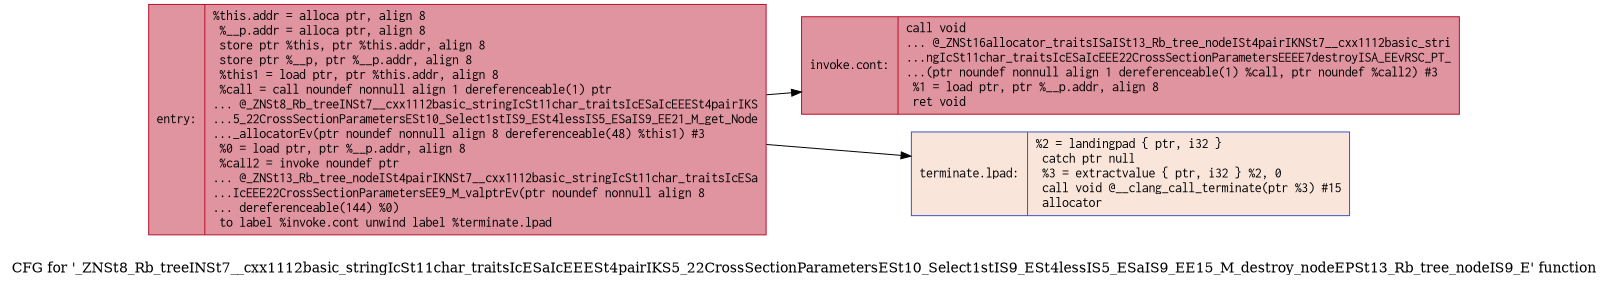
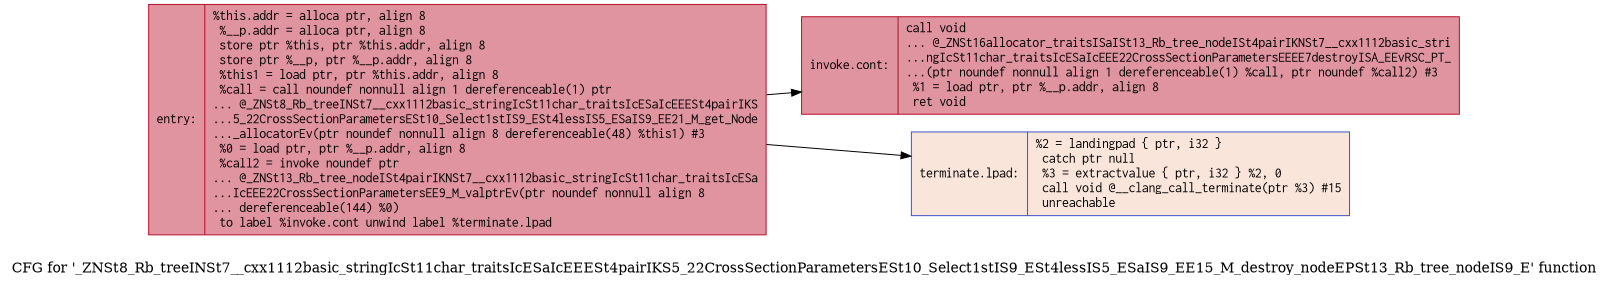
node "terminate.lpad:": text "allocator" -> "unreachable"
